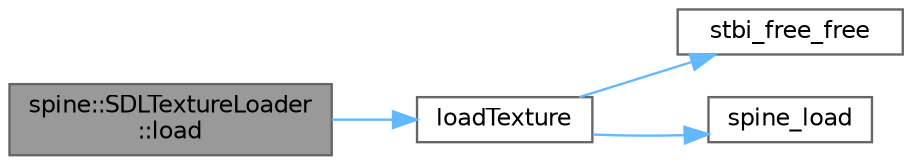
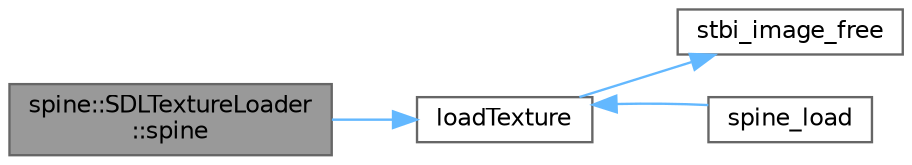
node "stbi_free_free": label "stbi_free_free" -> "stbi_image_free"
node "spine::SDLTextureLoader ::load": label "spine::SDLTextureLoader ::load" -> "spine::SDLTextureLoader ::spine"
edge "loadTexture" -> "spine_load": reversed
